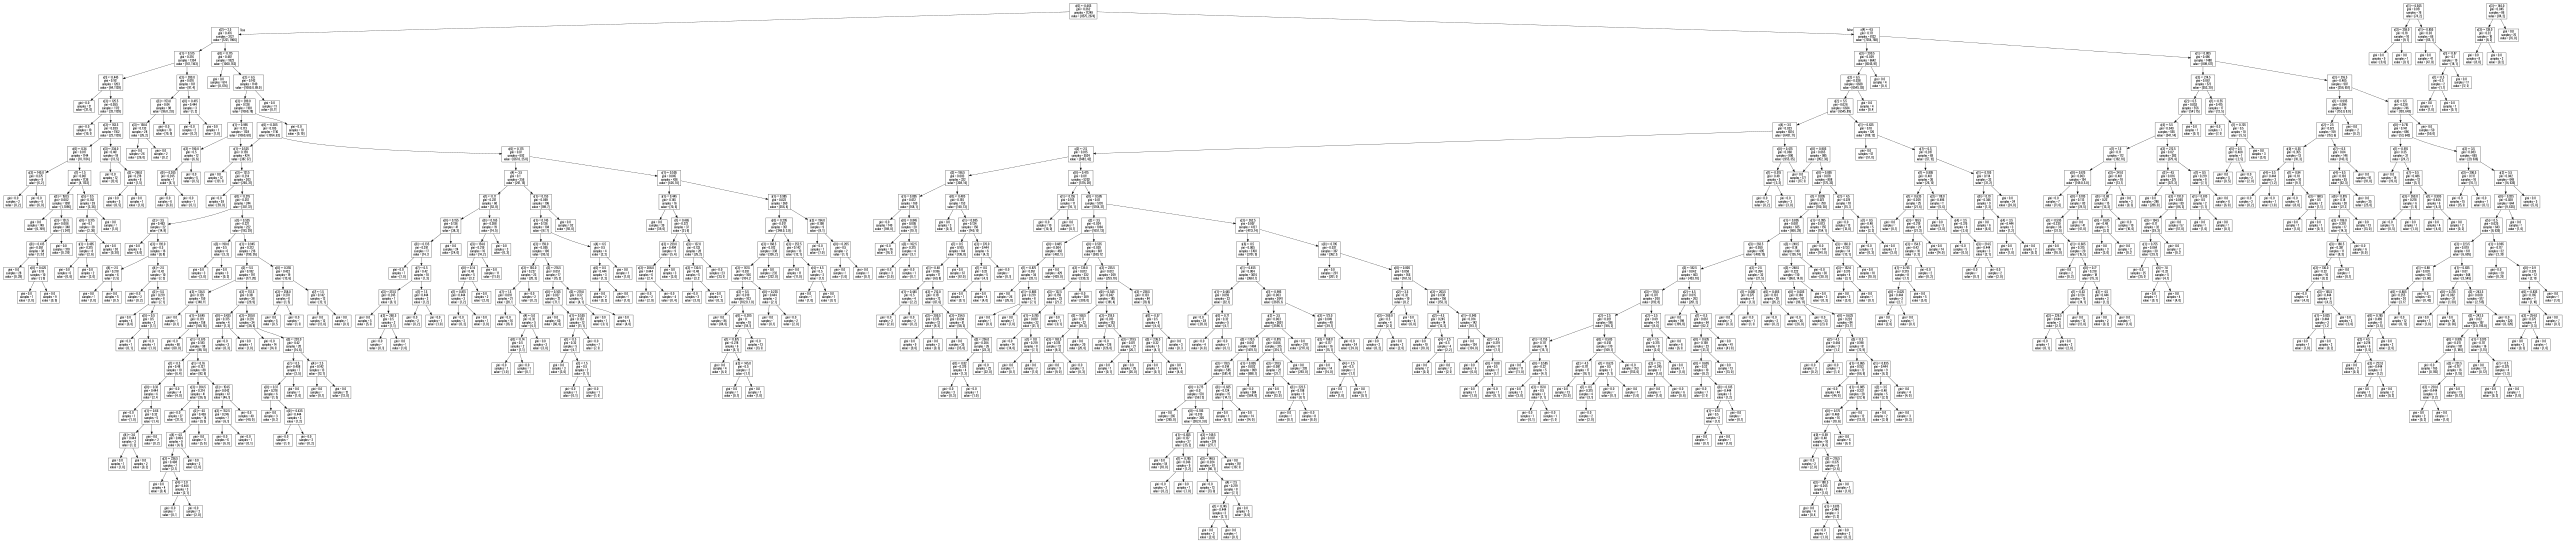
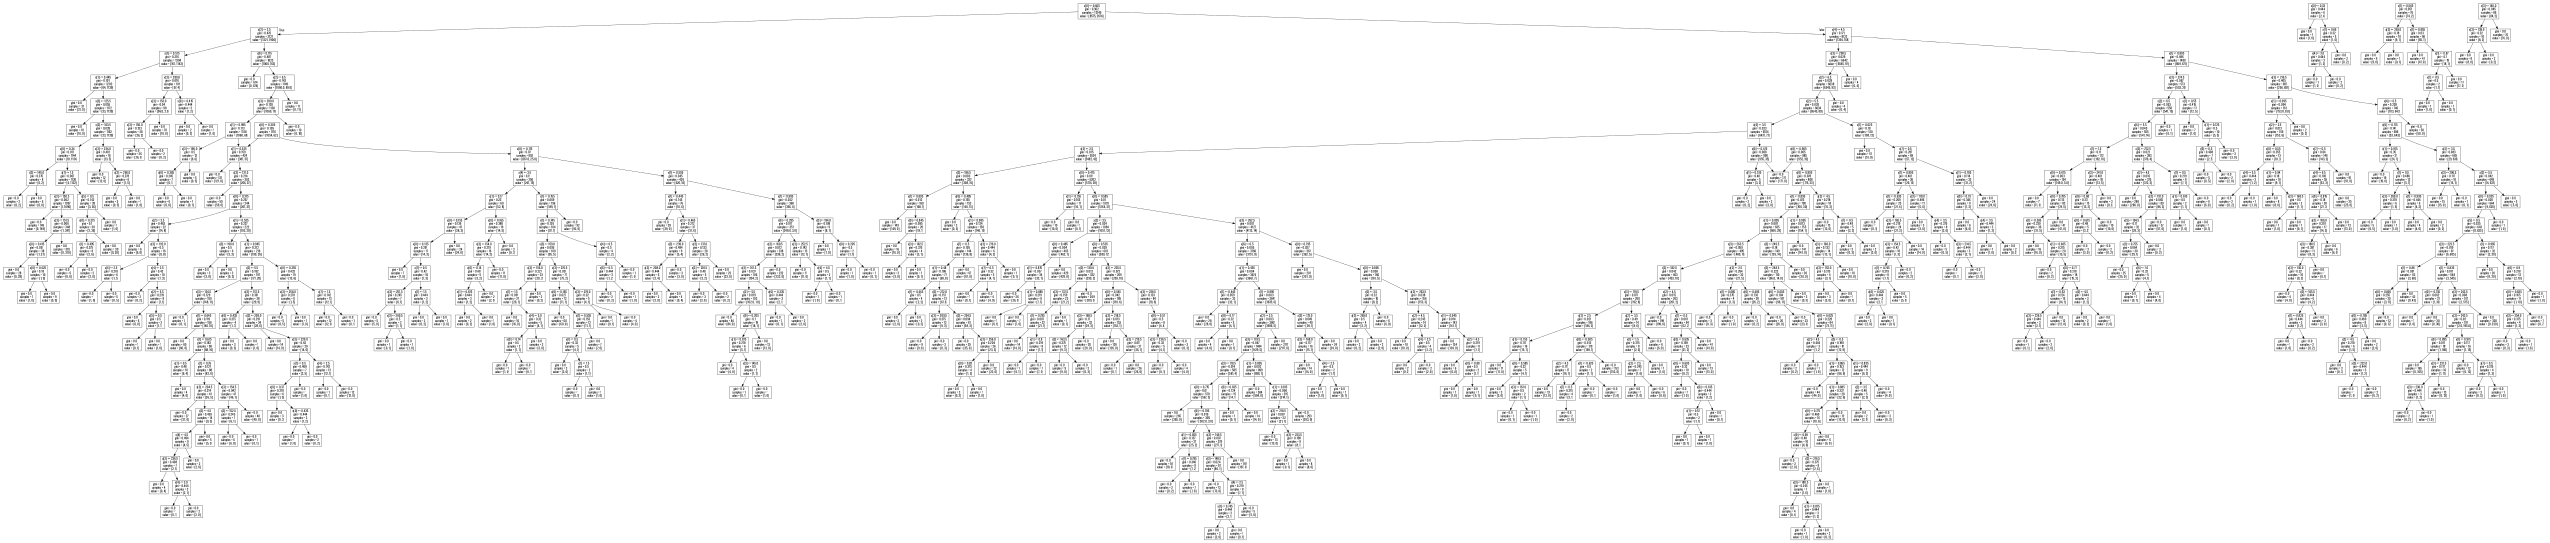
edge "x[1] <= 0.815 gini = 0.006 samples = 315 value = [314, 1]" -> "x[1] <= 0.805 gini = 0.002 samples = 899 value = [898, 1]": reversed
edge "x[7] <= 0.5 gini = 0.48 samples = 10 value = [6, 4]" -> "x[0] <= 0.33 gini = 0.444 samples = 6 value = [2, 4]": removed
